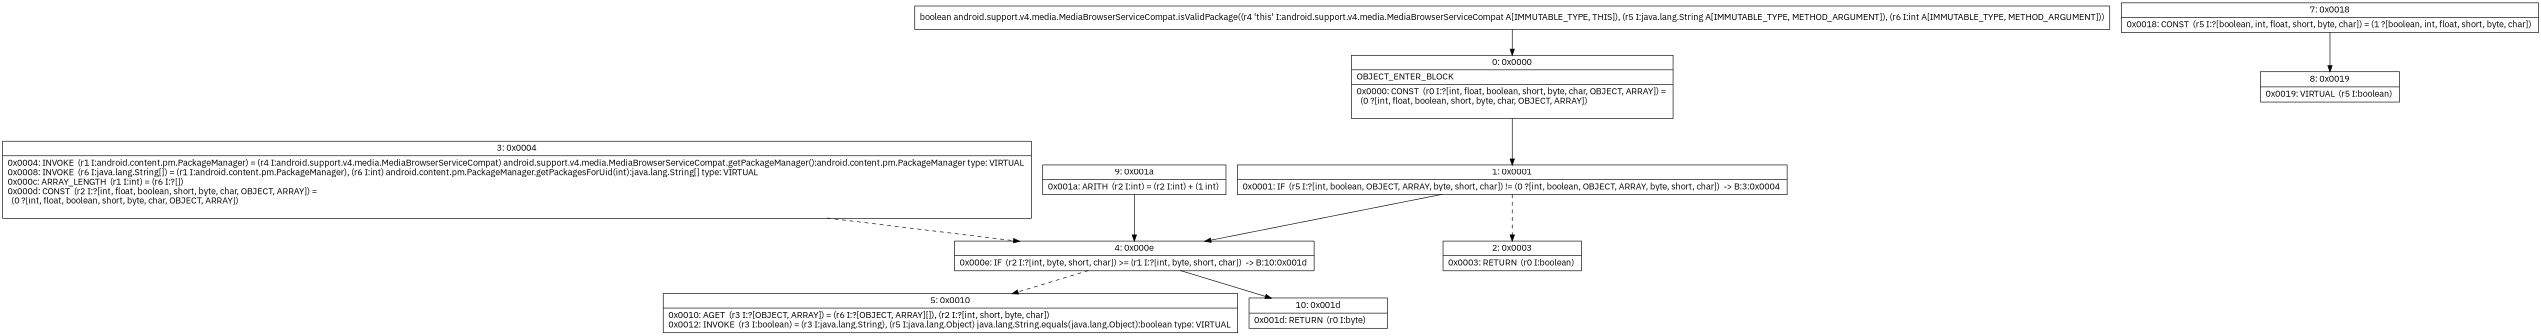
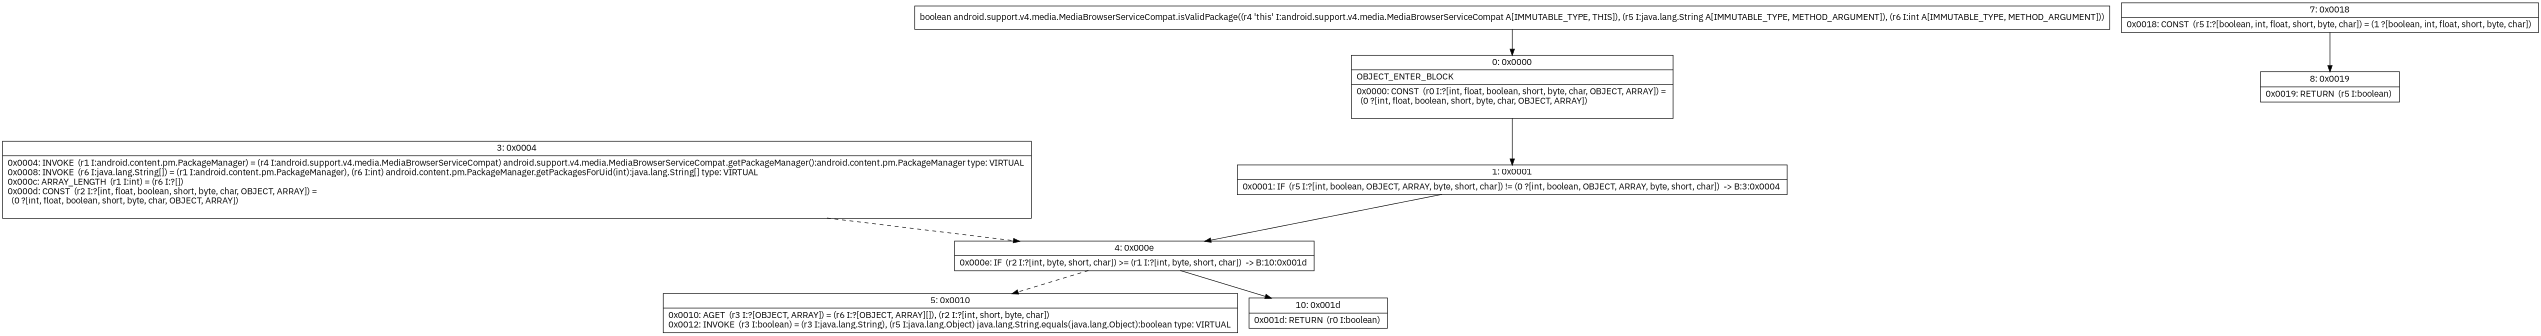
node "8: 0x0019": text "0x0019: VIRTUAL  (r5 I:boolean)" -> "0x0019: RETURN  (r5 I:boolean)"
node "9: 0x001a": removed
node "2: 0x0003": removed
node "10: 0x001d": text "0x001d: RETURN  (r0 I:byte)" -> "0x001d: RETURN  (r0 I:boolean)"
